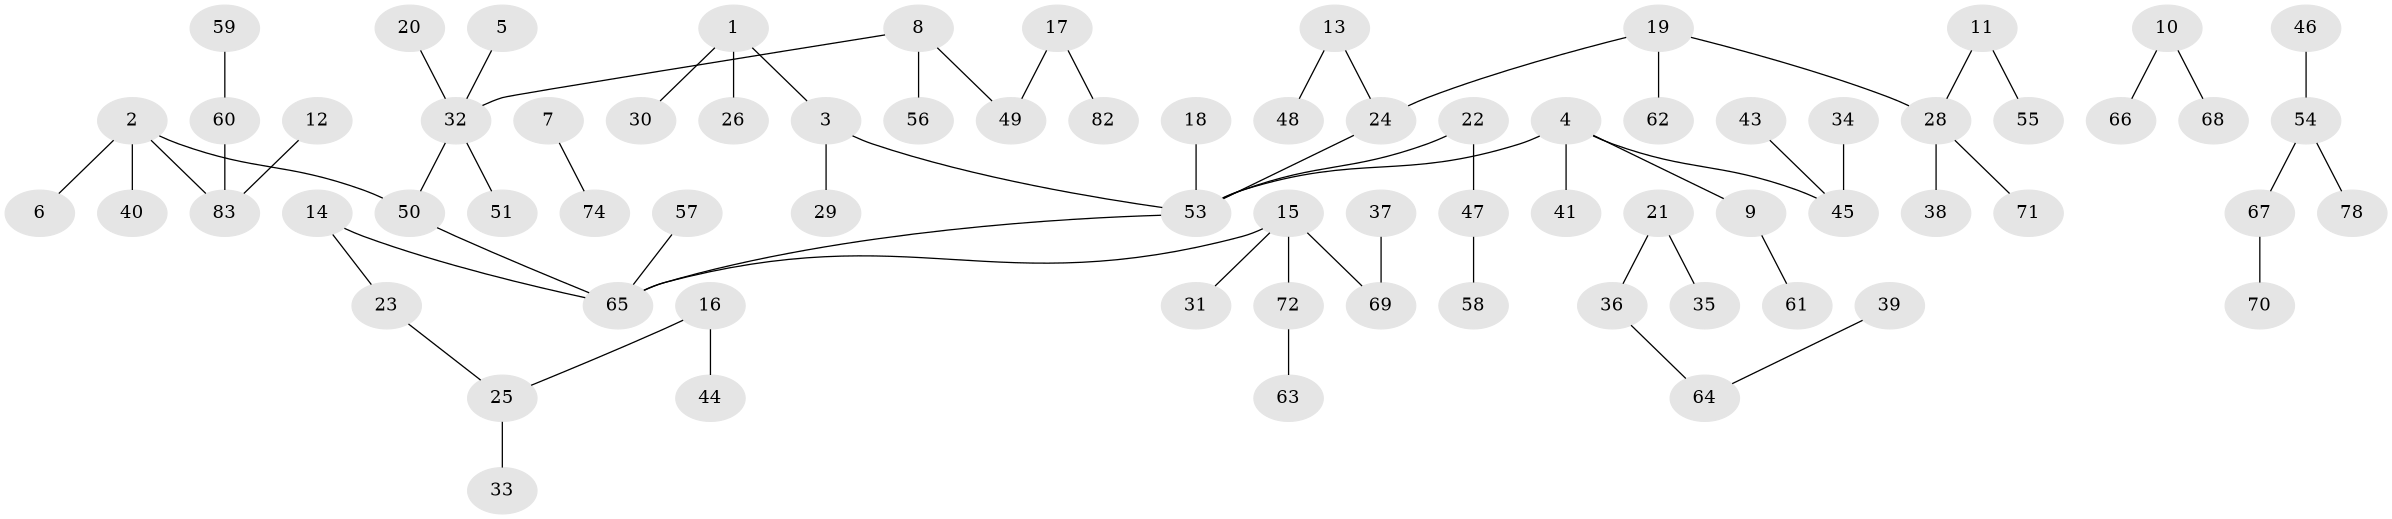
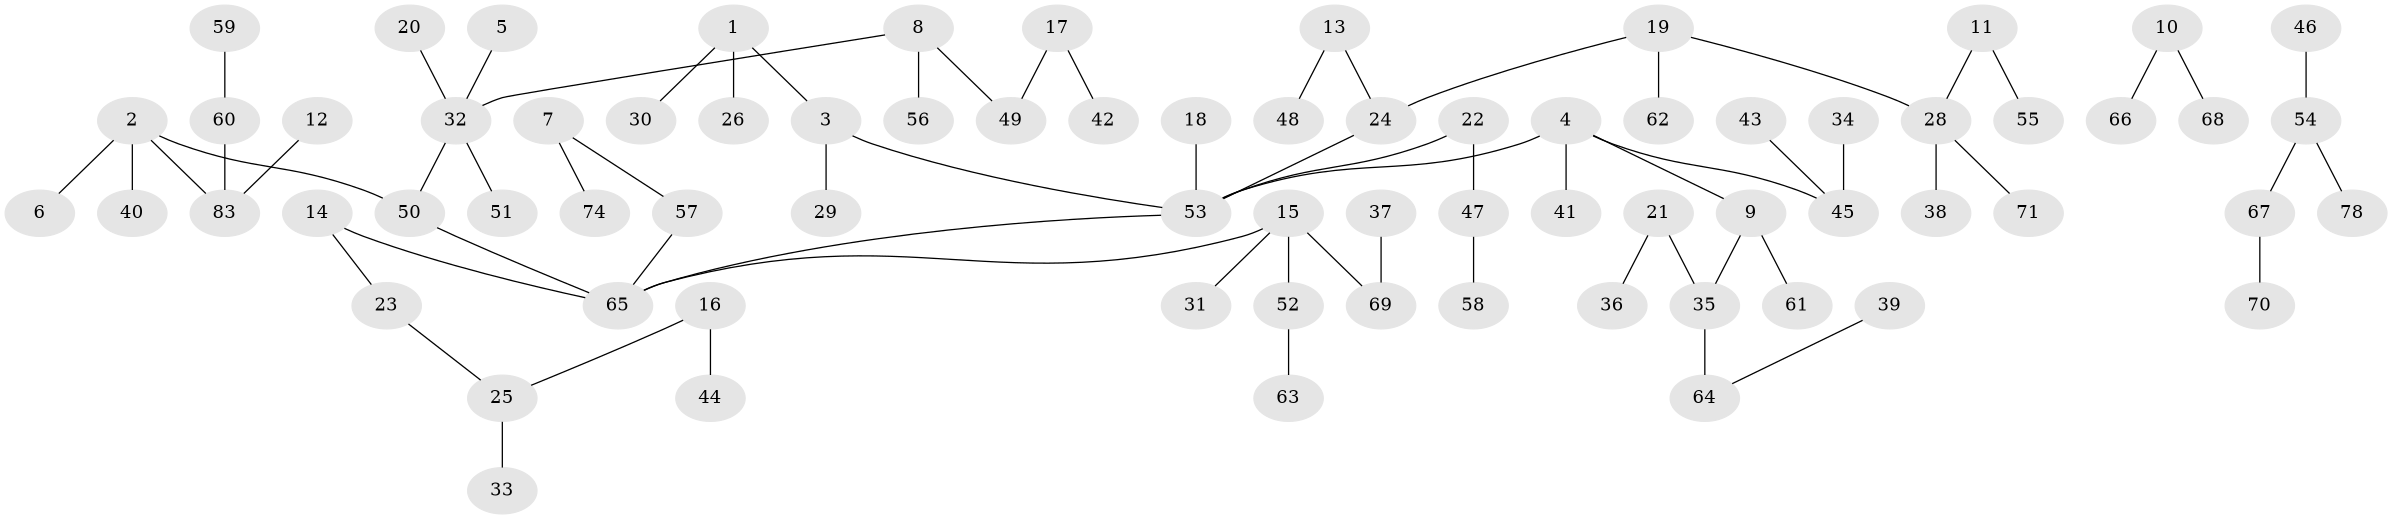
node "82": label "82" -> "42"
edge "7" -- "57": added
edge "9" -- "35": added
node "72": label "72" -> "52"
edge "36" -- "64": now "35" -- "64"
